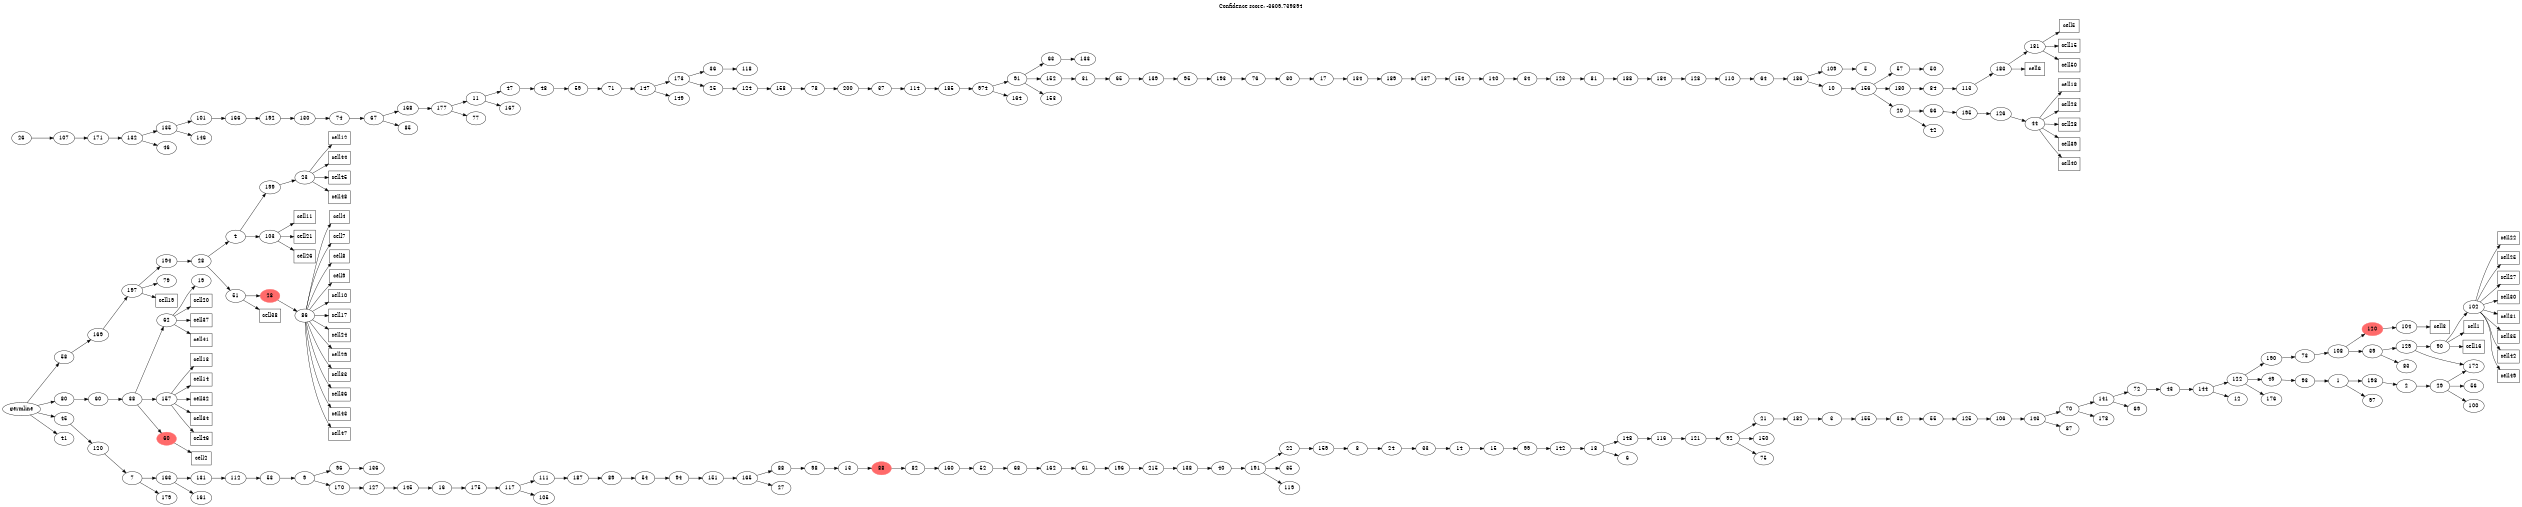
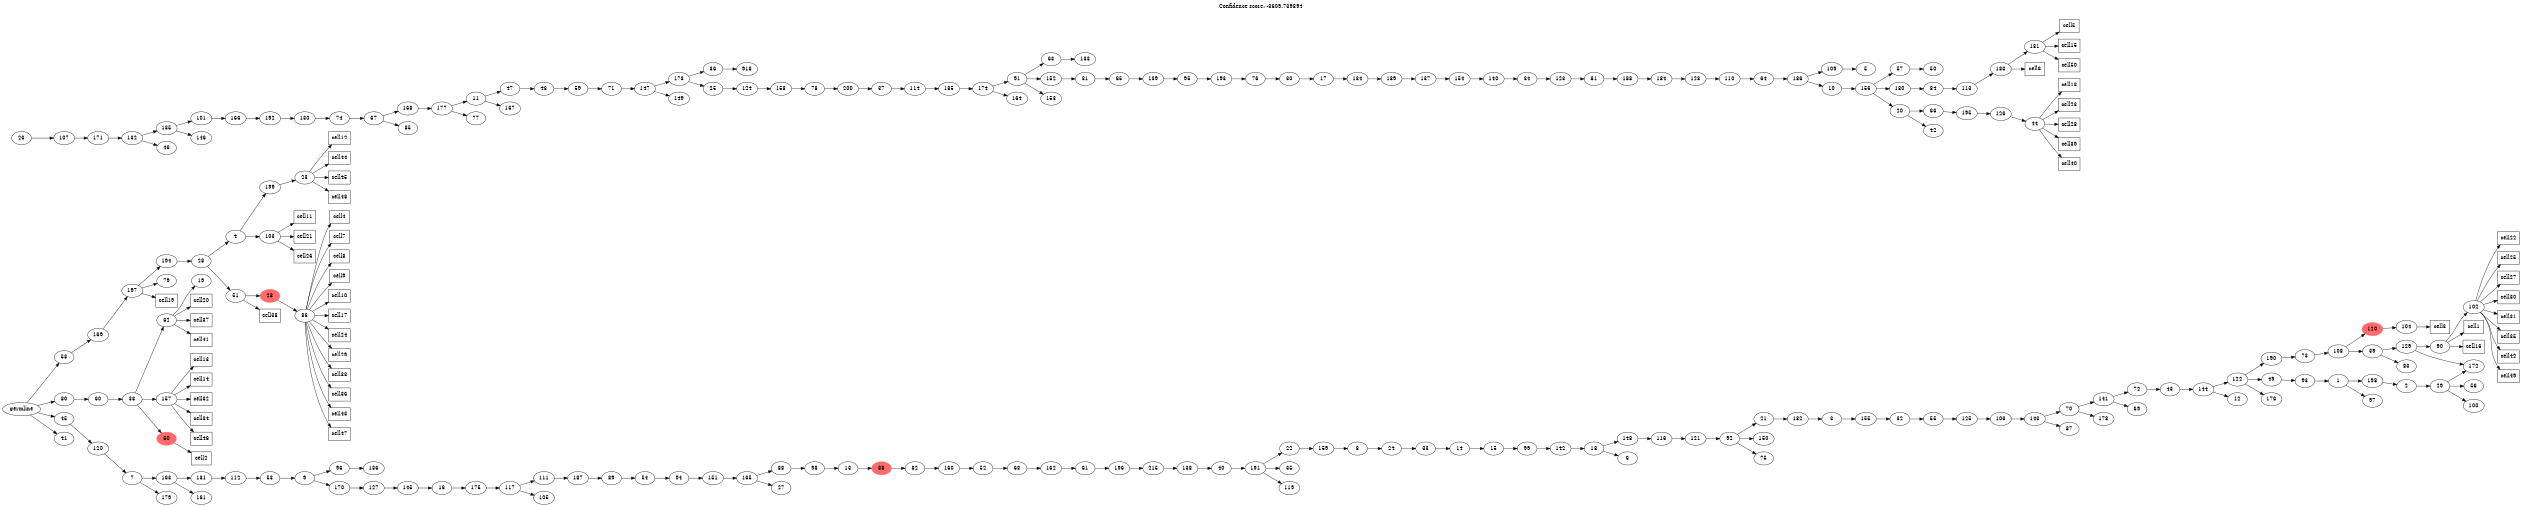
node "118": label "118" -> "918"
node "974": label "974" -> "174"
